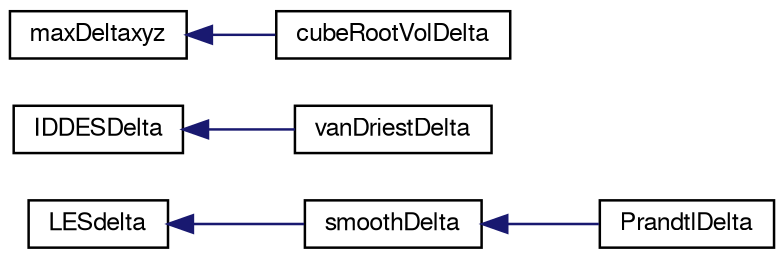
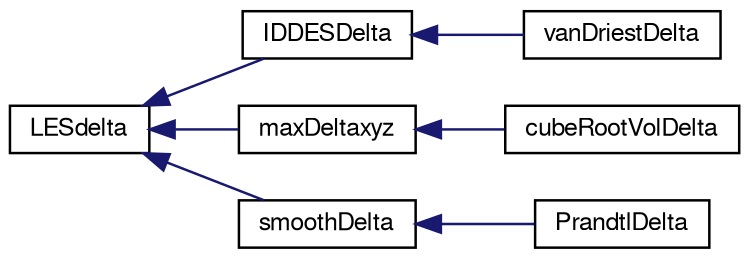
edge "IDDESDelta" -> "LESdelta": added
edge "maxDeltaxyz" -> "LESdelta": added
